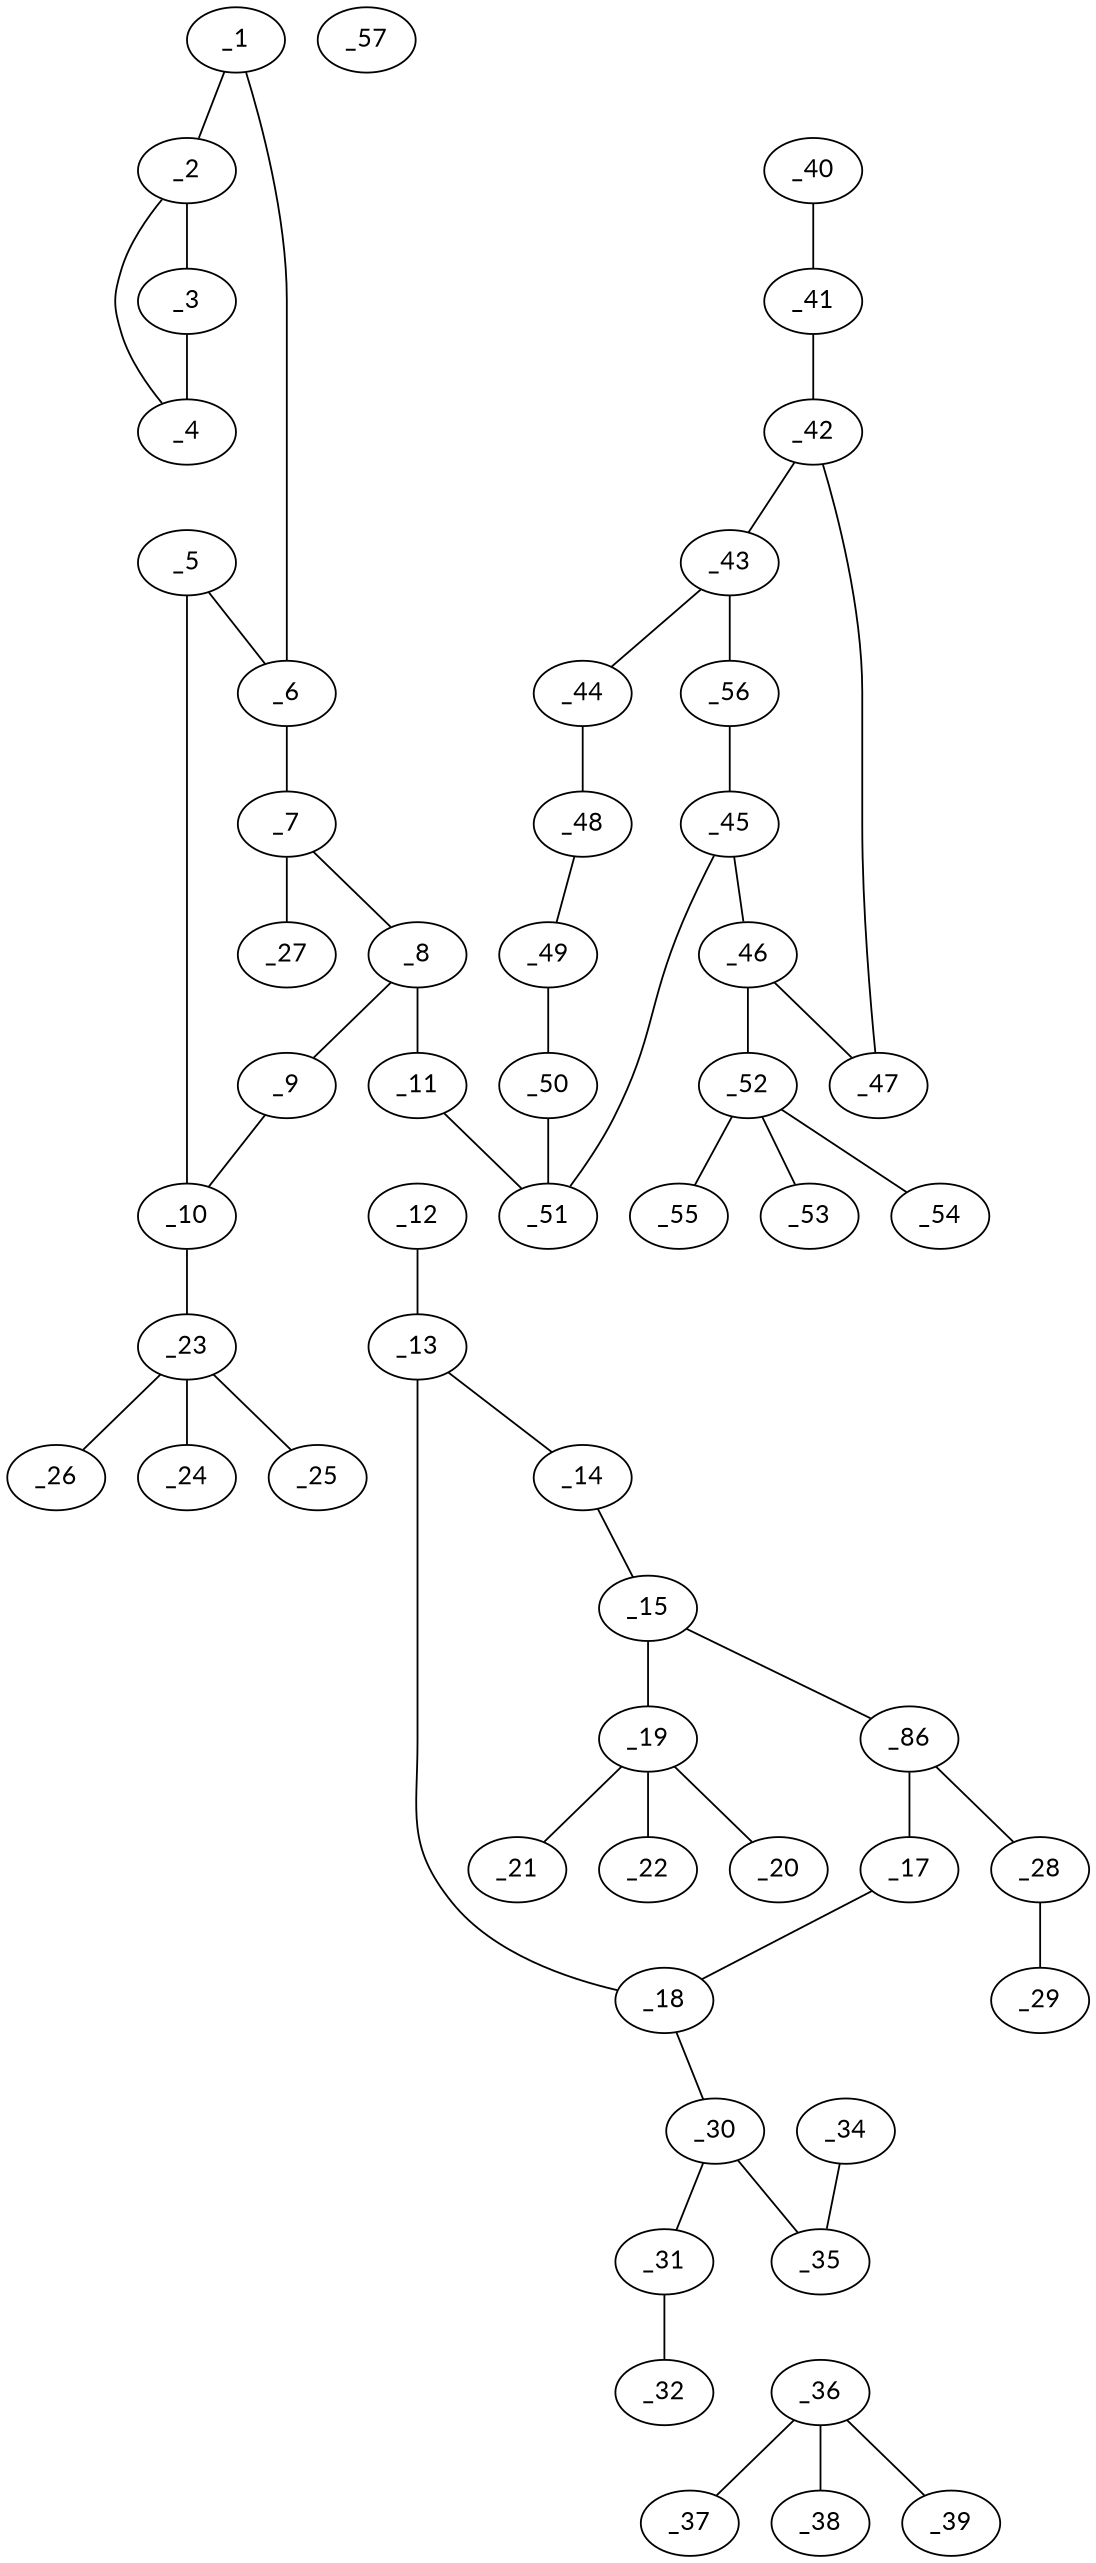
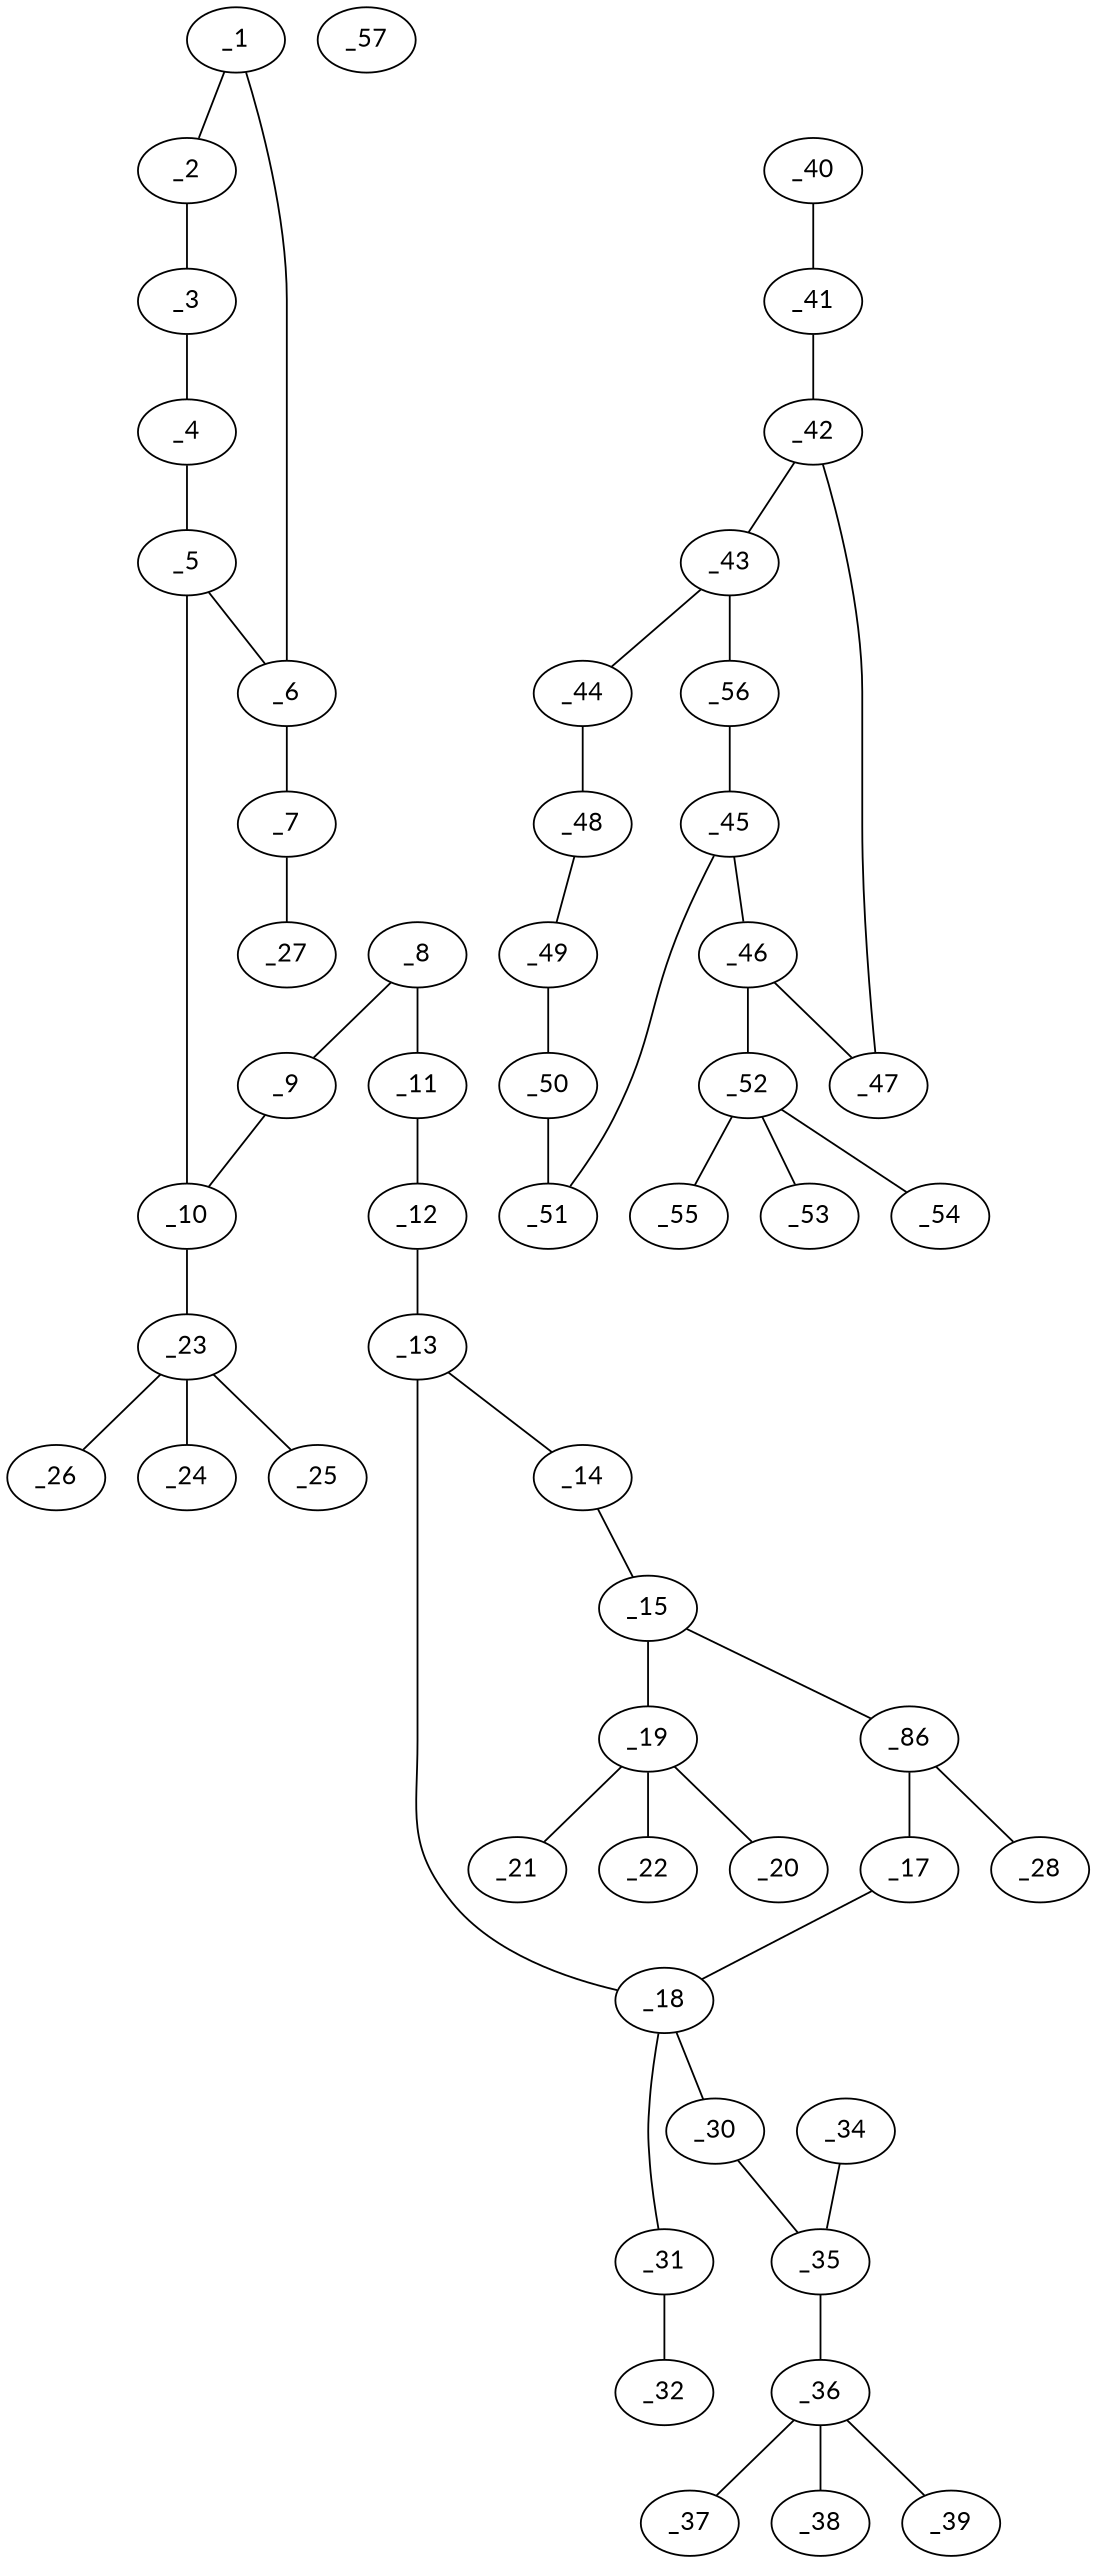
edge "_2" -- "_4": now "_5" -- "_4"
edge "_7" -- "_8": removed
edge "_11" -- "_51": now "_11" -- "_12"
node "_29": removed
edge "_30" -- "_31": now "_18" -- "_31"
edge "_35" -- "_36": added
